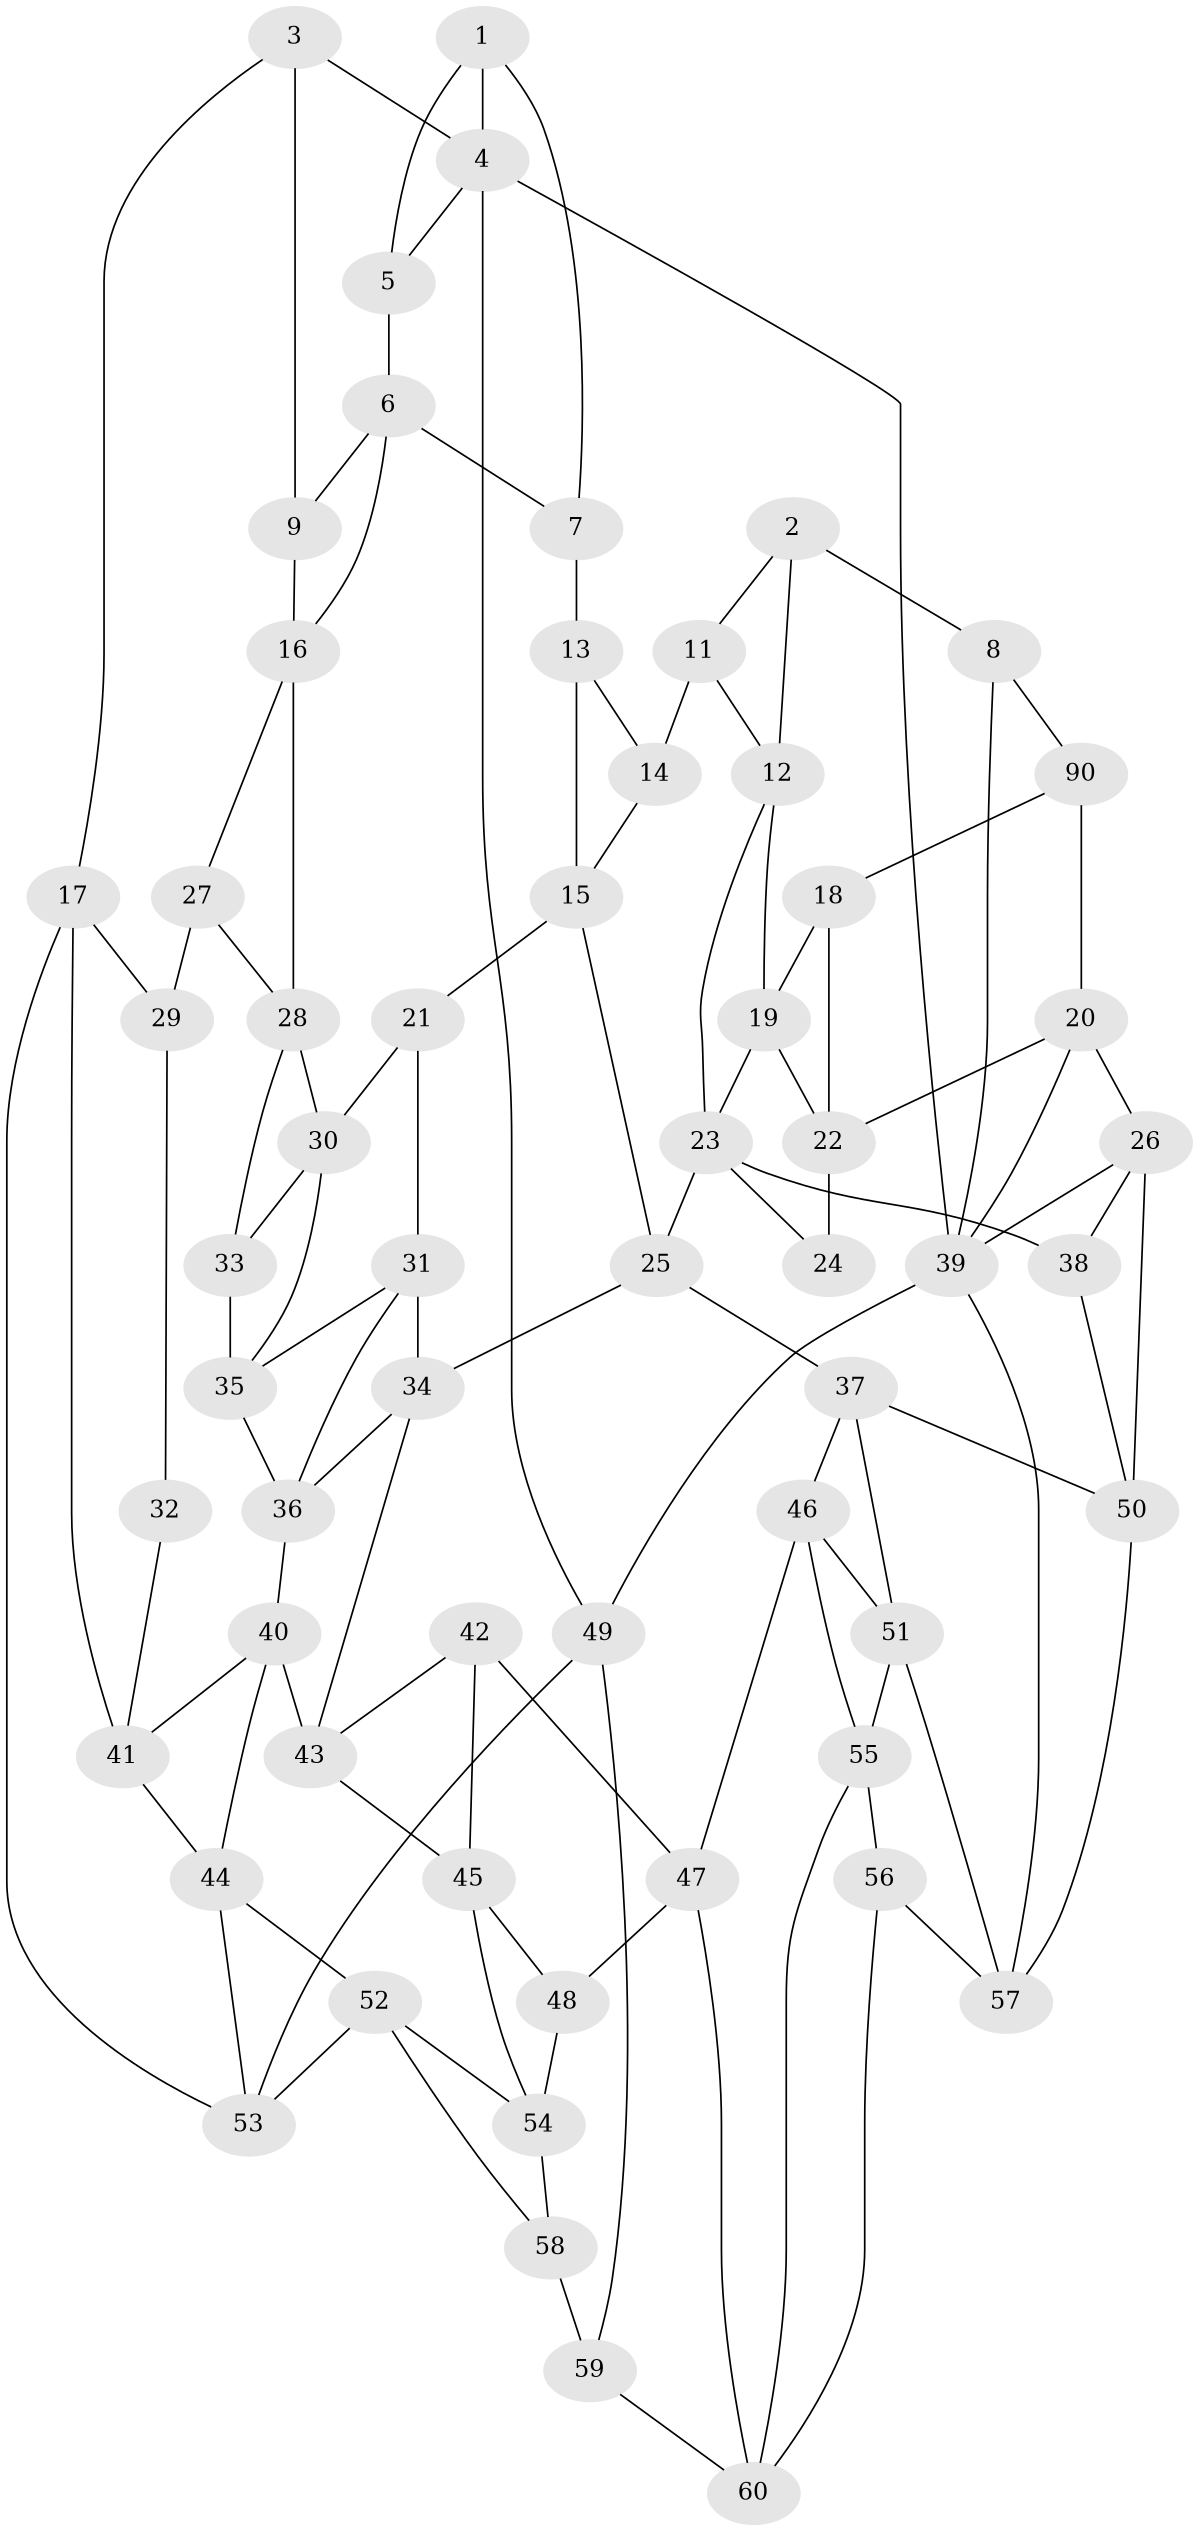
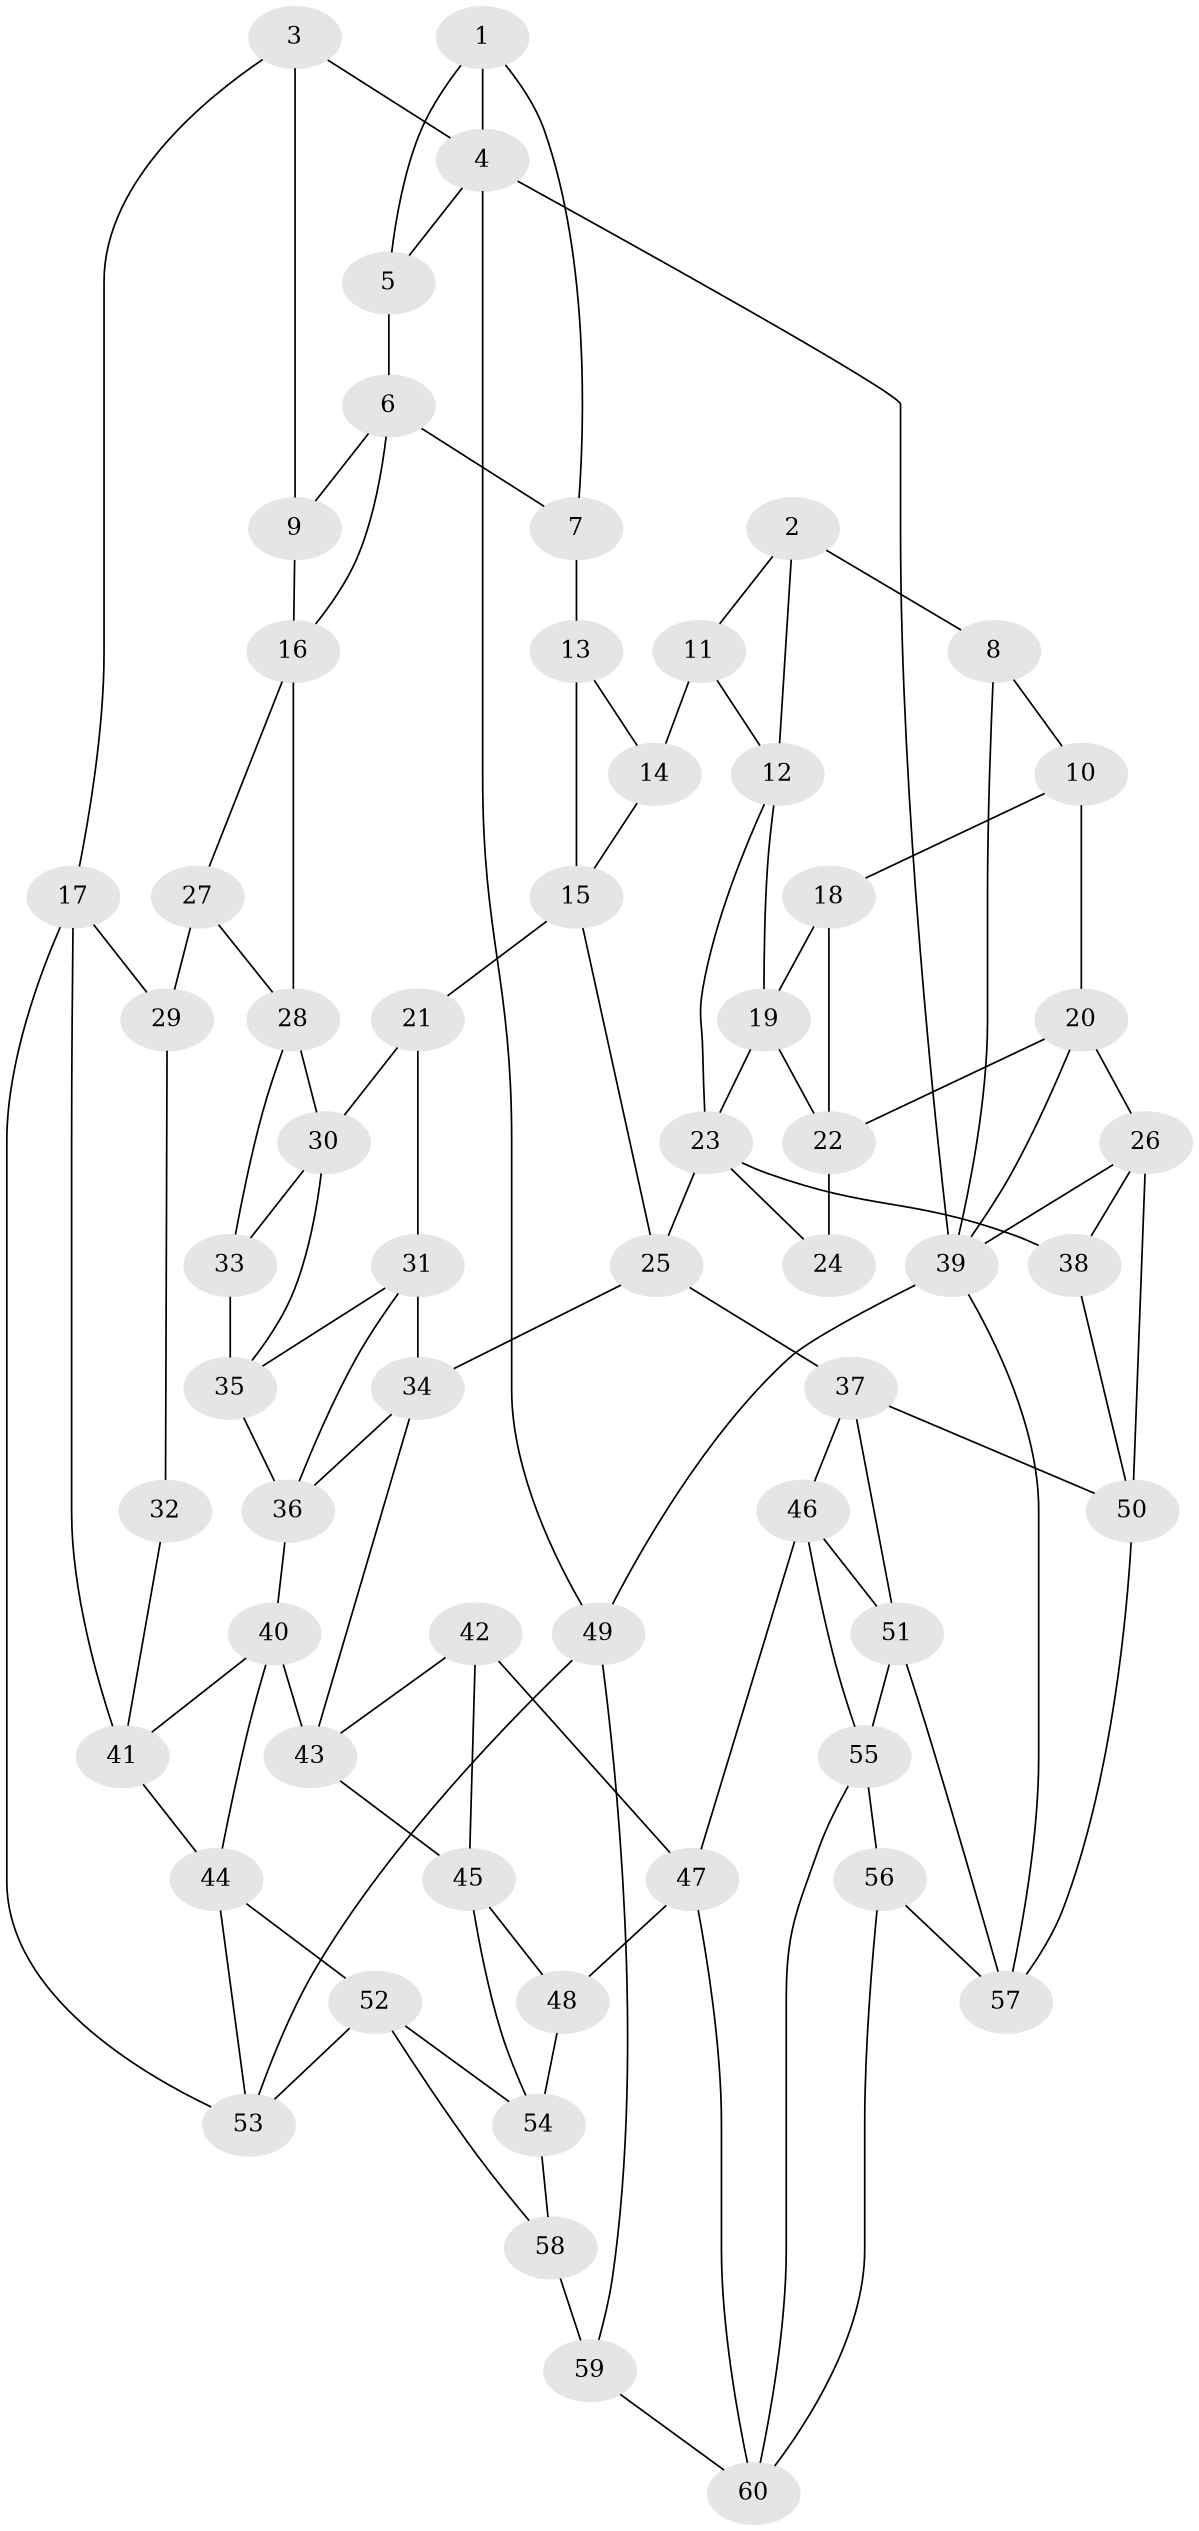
node "90": label "90" -> "10"
